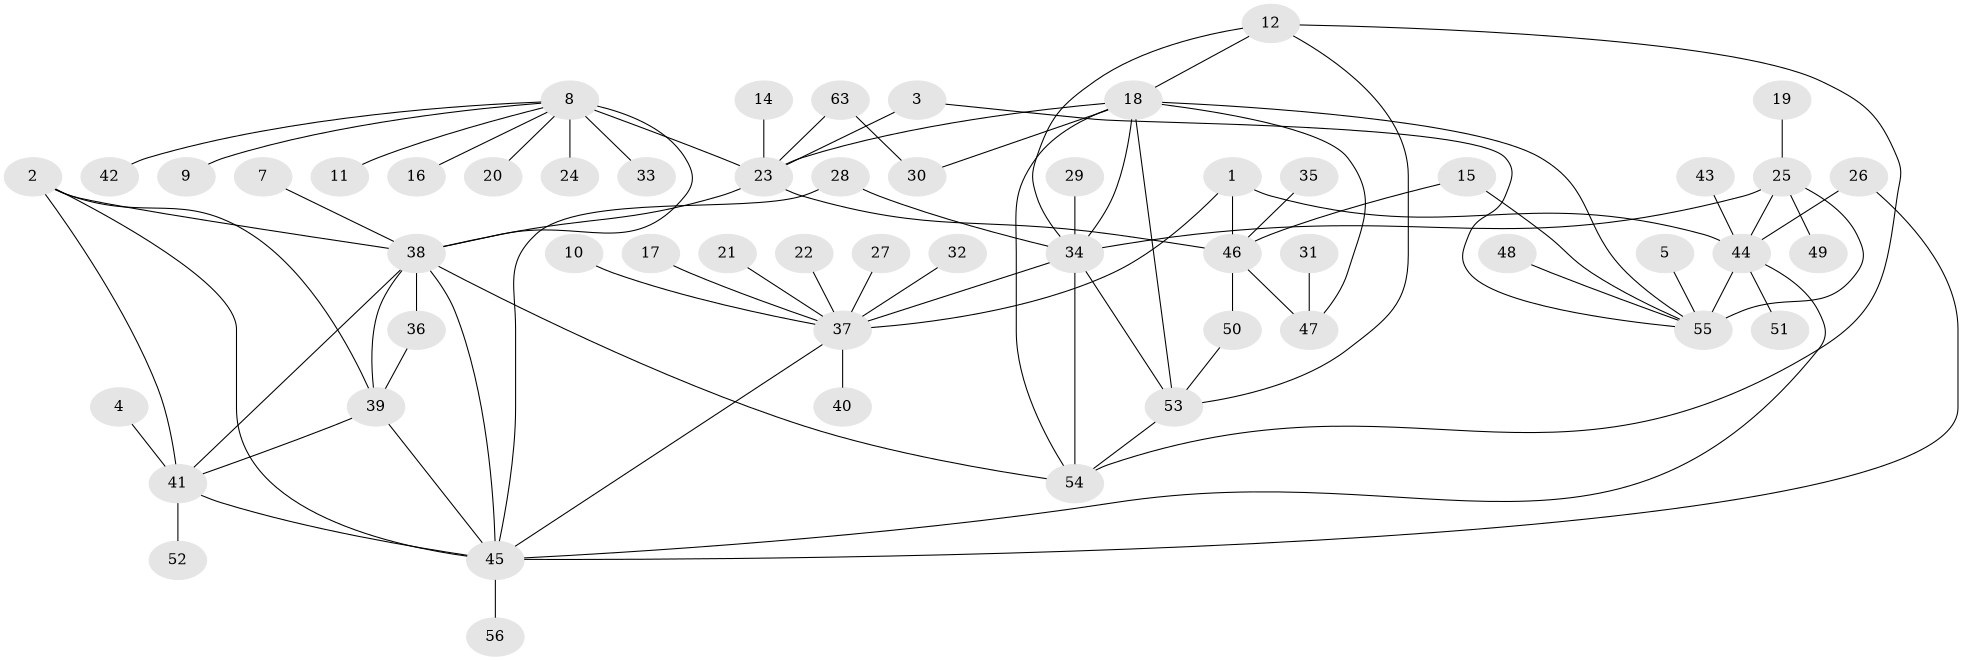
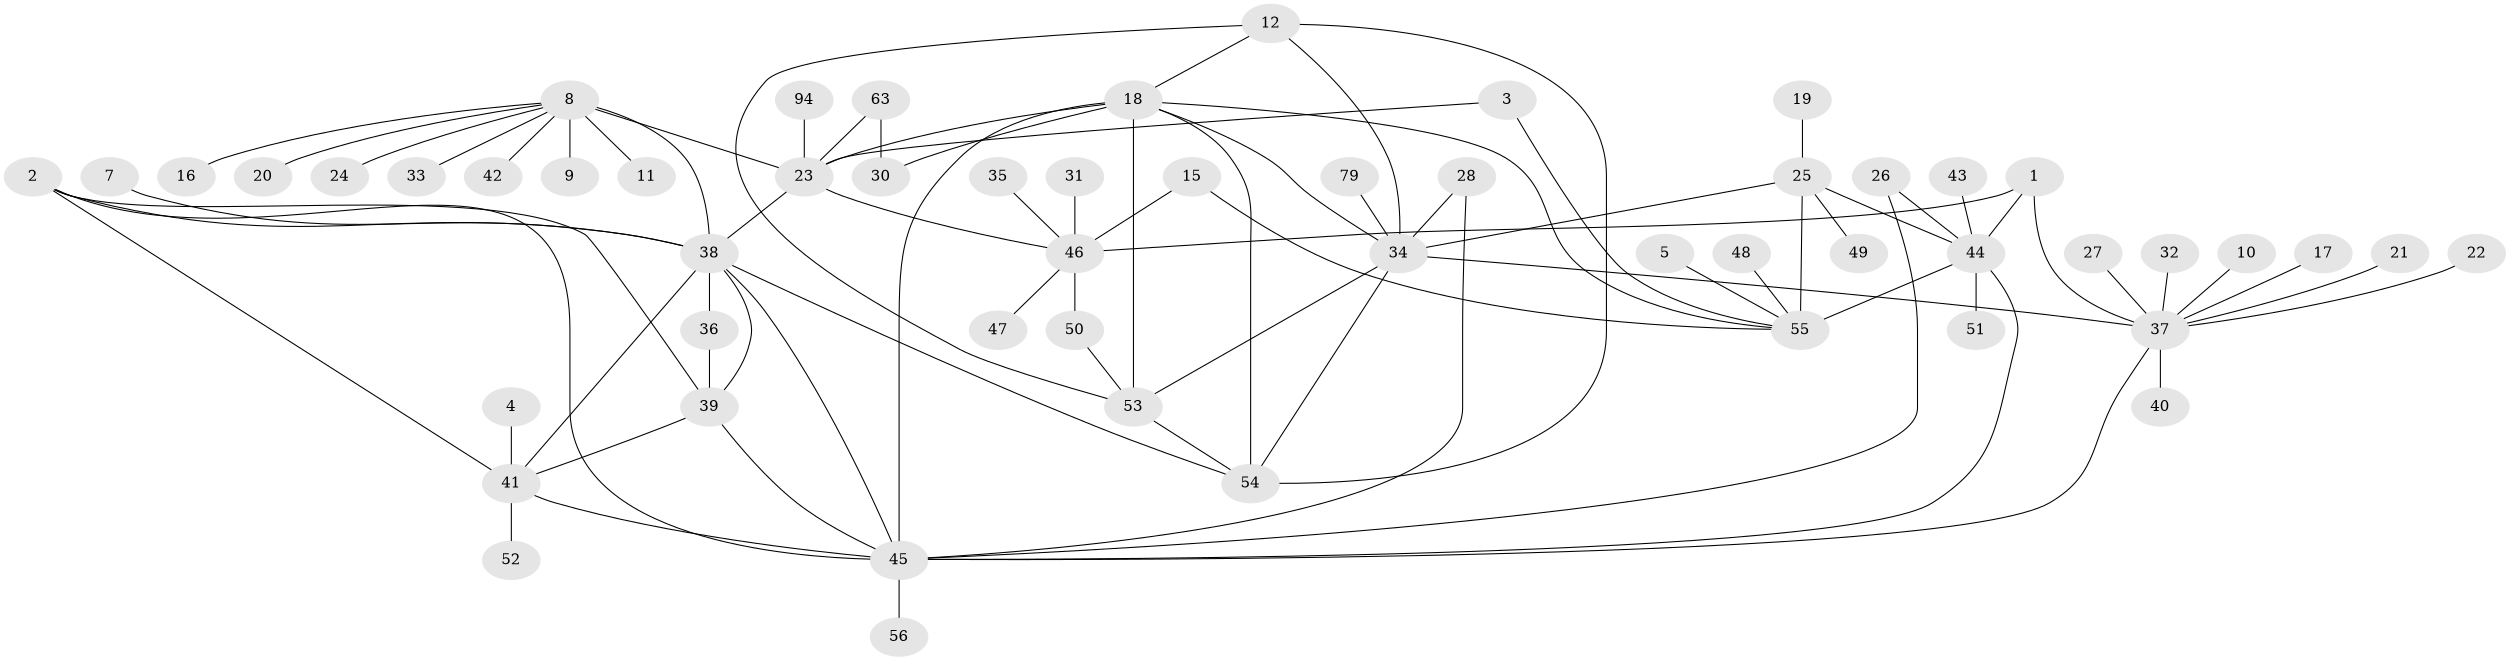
node "14": label "14" -> "94"
edge "18" -- "47": now "18" -- "45"
node "29": label "29" -> "79"
edge "31" -- "47": now "31" -- "46"
